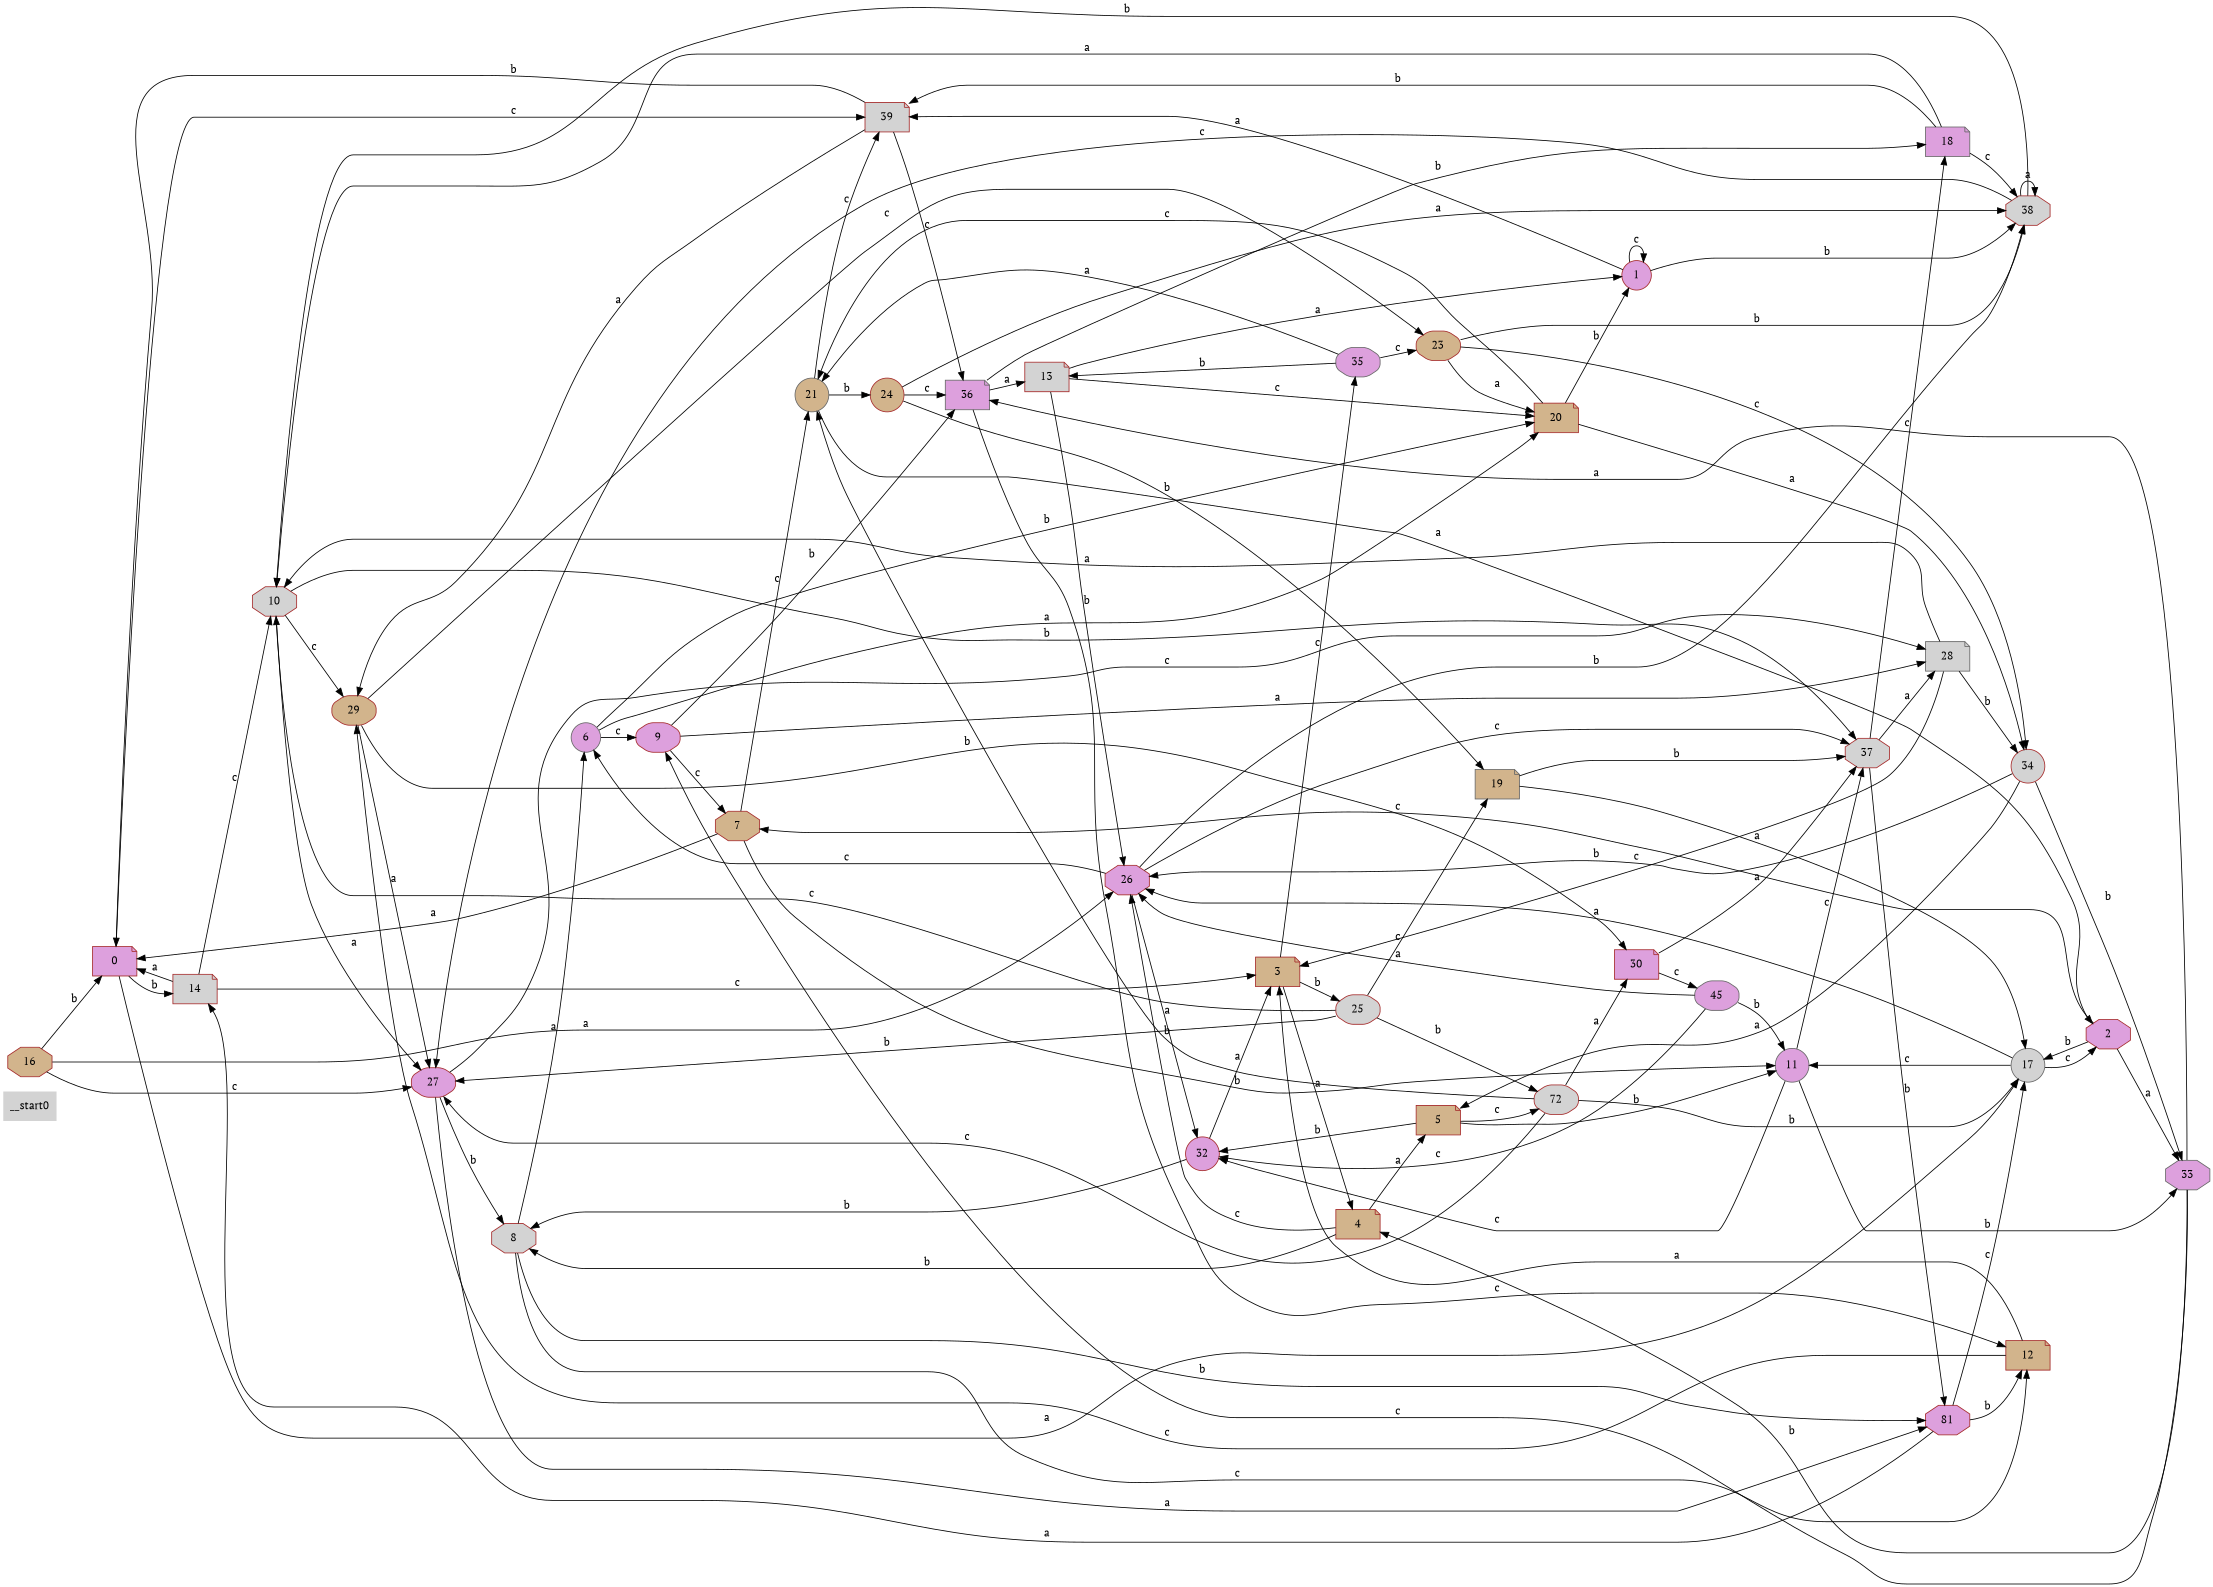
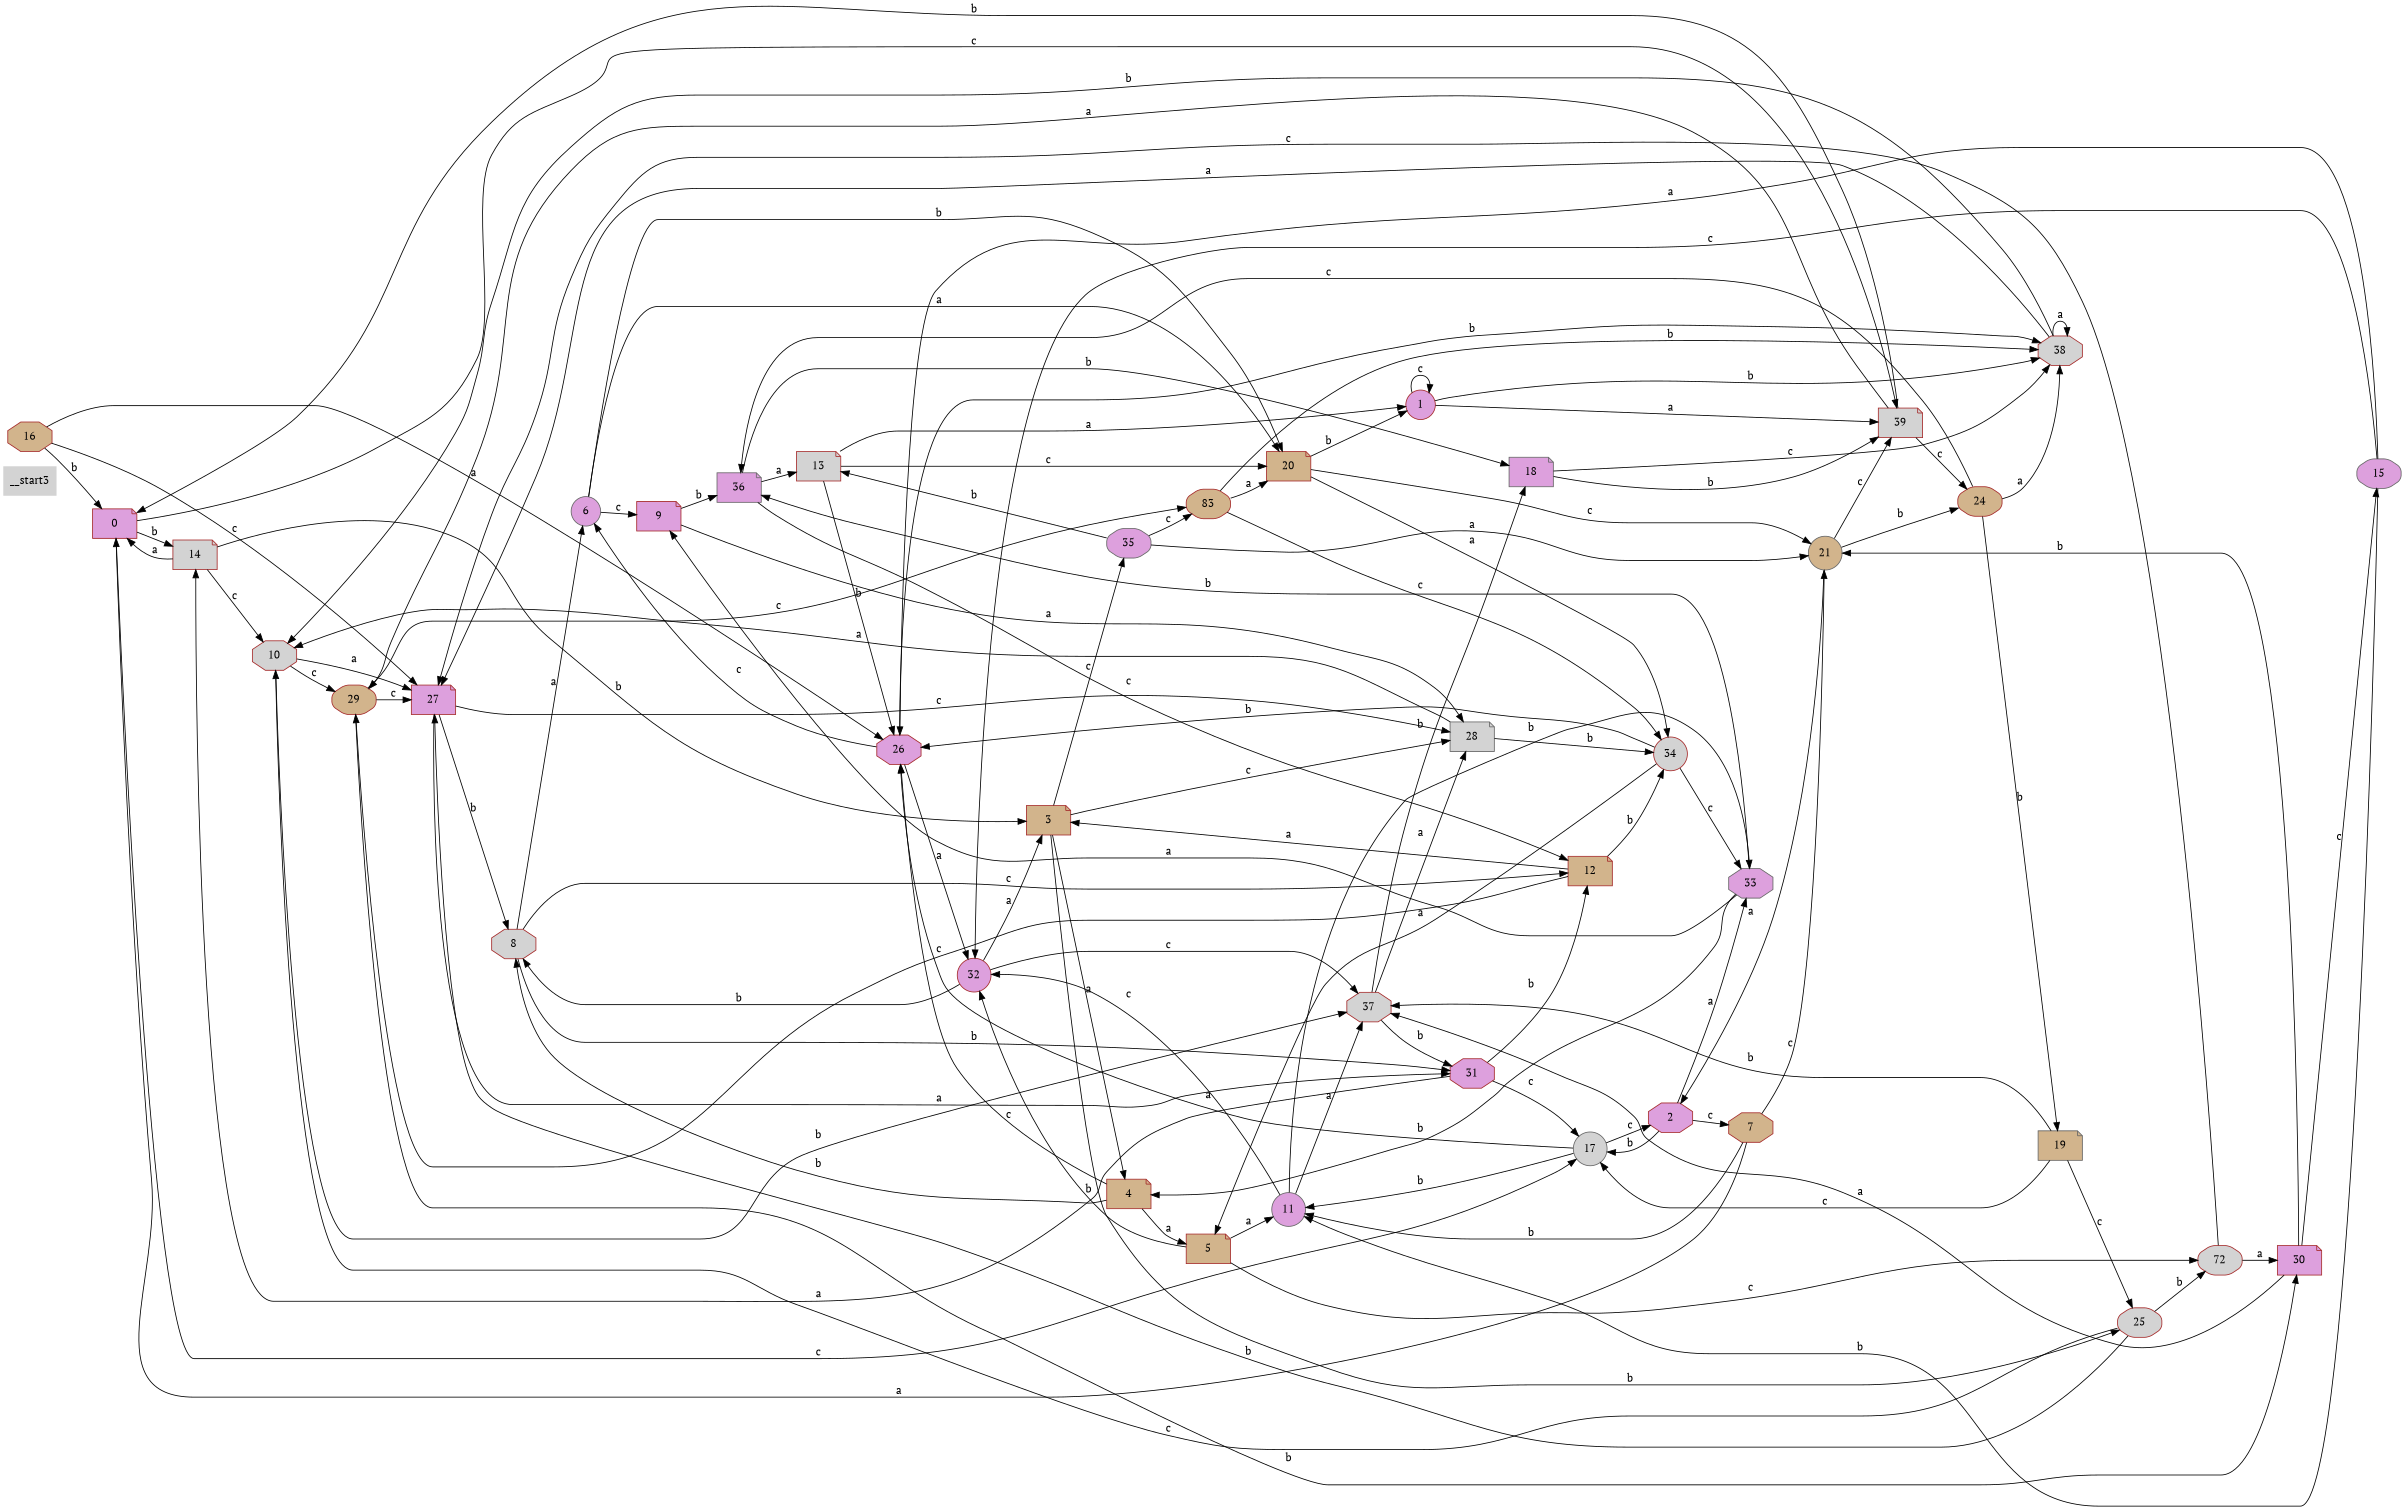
edge "18" -> "10": removed, label "a"
edge "38" -> "27": label "c" -> "a"
edge "39" -> "36": now "39" -> "24"
node "23": label "23" -> "83"
node "24": shape circle -> octagon
edge "37" -> "18": label "c" -> "b"
edge "33" -> "36": label "a" -> "b"
node "9": shape octagon -> note
edge "26" -> "37": now "32" -> "37"
edge "9" -> "7": removed, label "c"
edge "12" -> "34": added, label "b"
edge "19" -> "17": label "a" -> "c"
edge "28" -> "3": reversed
edge "29" -> "27": label "a" -> "c"
edge "25" -> "19": reversed
edge "34" -> "33": label "b" -> "c"
edge "72" -> "21": now "30" -> "21"
edge "11" -> "37": label "c" -> "a"
edge "14" -> "3": label "c" -> "b"
node "45": label "45" -> "15"
edge "17" -> "11": label "c" -> "b"
node "27": shape octagon -> note
edge "5" -> "11": label "b" -> "a"
node "__start0": label "__start0" -> "__start3"
edge "72" -> "17": removed, label "b"
edge "33" -> "9": label "c" -> "a"
edge "0" -> "17": label "a" -> "c"
node "81": label "81" -> "31"
